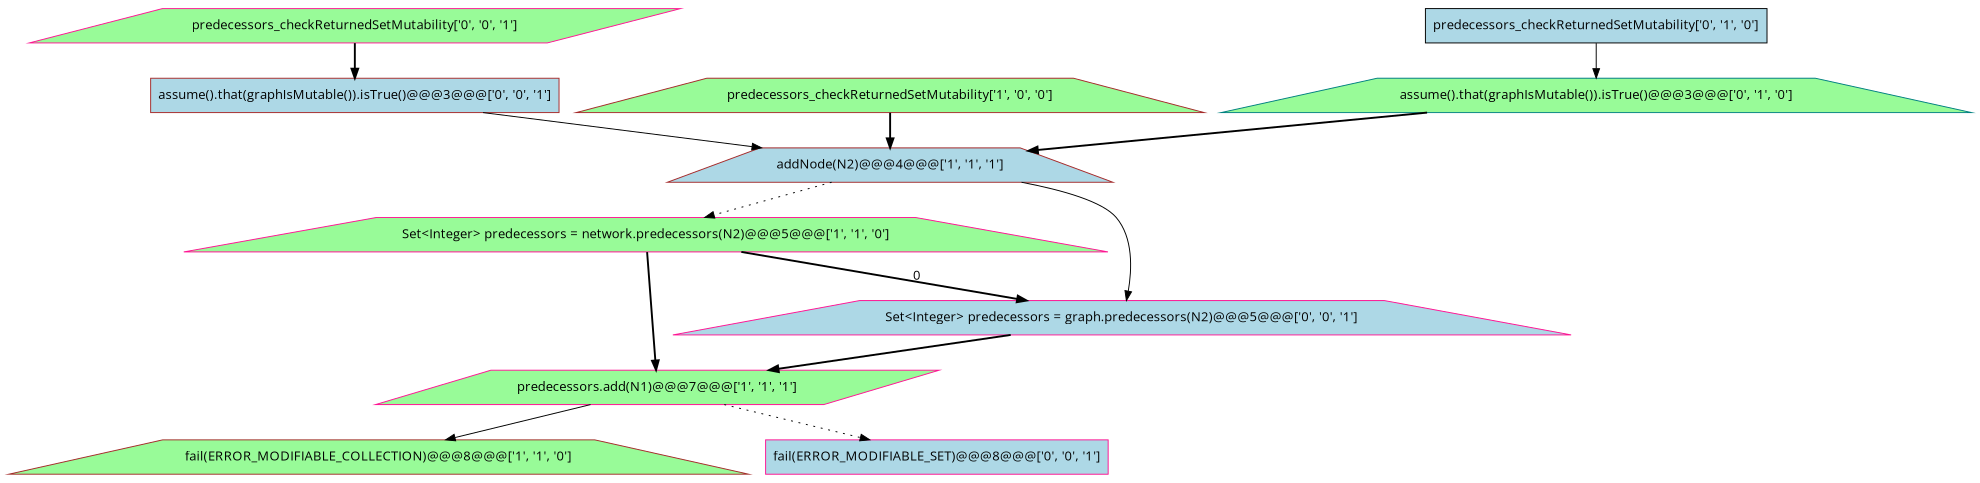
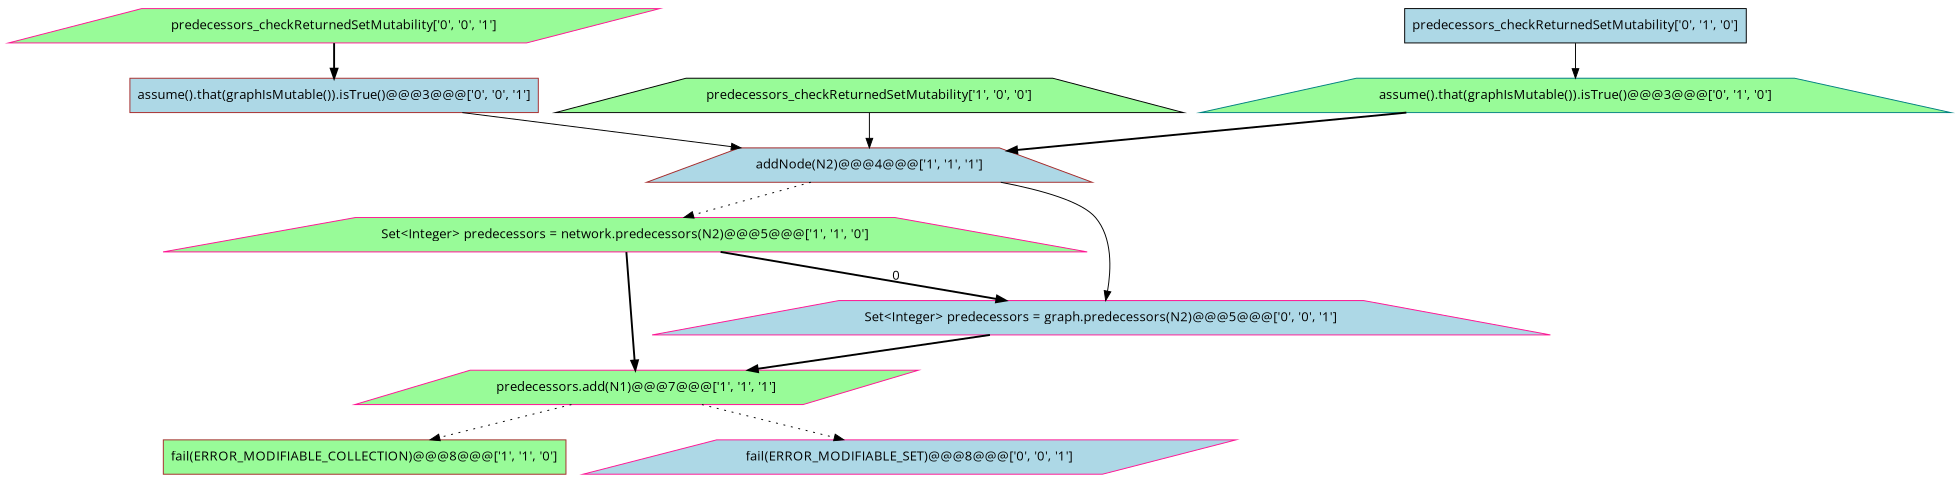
node "predecessors_checkReturnedSetMutability['1', '0', '0']": color brown -> black
edge "predecessors_checkReturnedSetMutability['1', '0', '0']" -> "addNode(N2)@@@4@@@['1', '1', '1']": style bold -> solid
edge "predecessors.add(N1)@@@7@@@['1', '1', '1']" -> "fail(ERROR_MODIFIABLE_COLLECTION)@@@8@@@['1', '1', '0']": style solid -> dotted
node "fail(ERROR_MODIFIABLE_COLLECTION)@@@8@@@['1', '1', '0']": shape trapezium -> box
node "fail(ERROR_MODIFIABLE_SET)@@@8@@@['0', '0', '1']": shape box -> parallelogram
